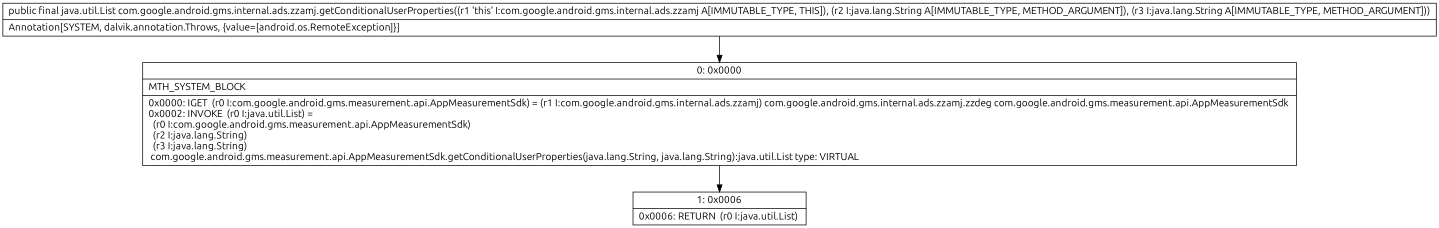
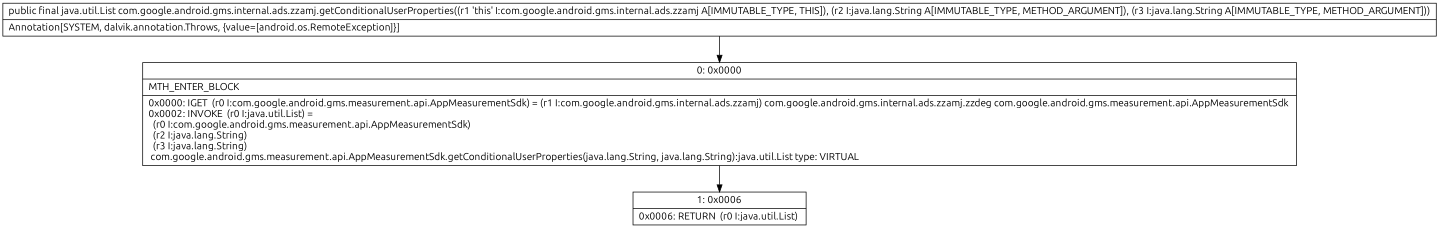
node "0: 0x0000": text "MTH_SYSTEM_BLOCK" -> "MTH_ENTER_BLOCK"
